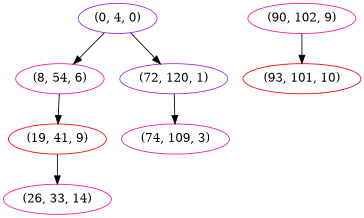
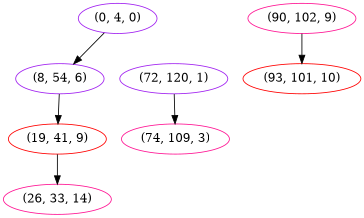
edge "(0, 4, 0)" -> "(72, 120, 1)": removed
node "(8, 54, 6)": color deeppink -> purple
